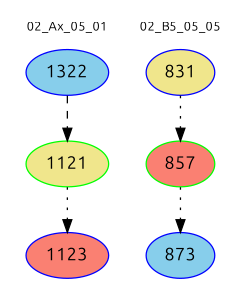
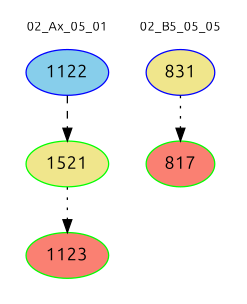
node "1322": label "1322" -> "1122"
node "1121": label "1121" -> "1521"
node "857": label "857" -> "817"
node "1123": color blue -> green
node "873": removed
